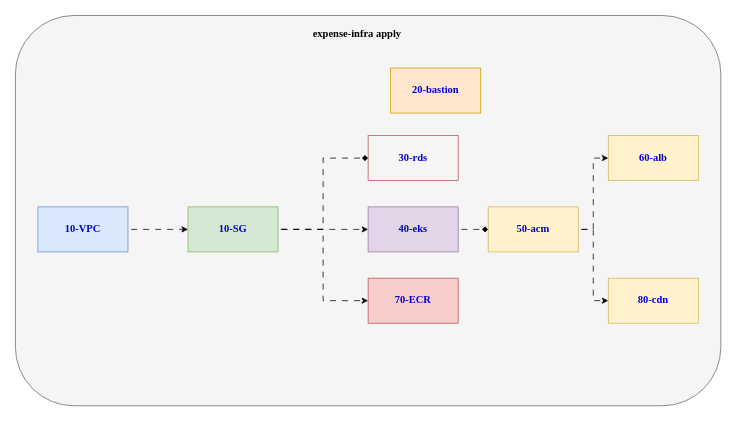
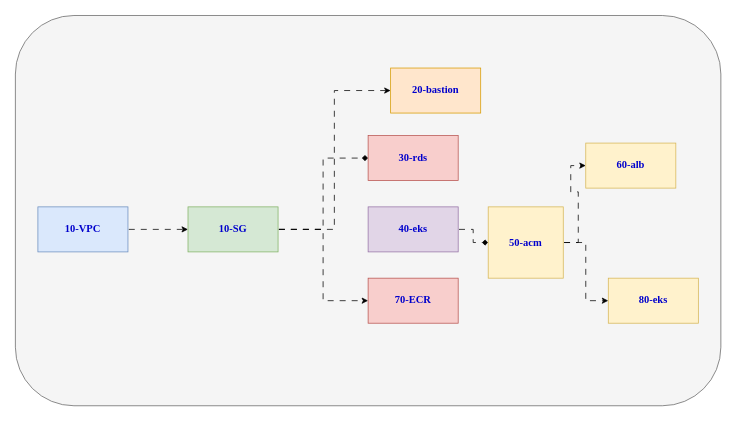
node "expense-infra apply": removed
edge "10-SG" -> "20-bastion": added
node "30-rds": fillcolor #f5f5f5 -> #f8cecc
node "60-alb": moved (653, 158) -> (630, 165)
edge "10-SG" -> "40-eks": removed
node "50-acm": size 90x45 -> 75x71
node "80-cdn": label "80-cdn" -> "80-eks"
